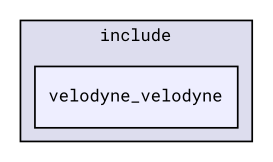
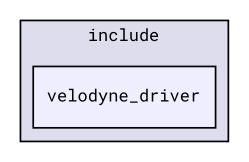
node "velodyne_velodyne": label "velodyne_velodyne" -> "velodyne_driver"
